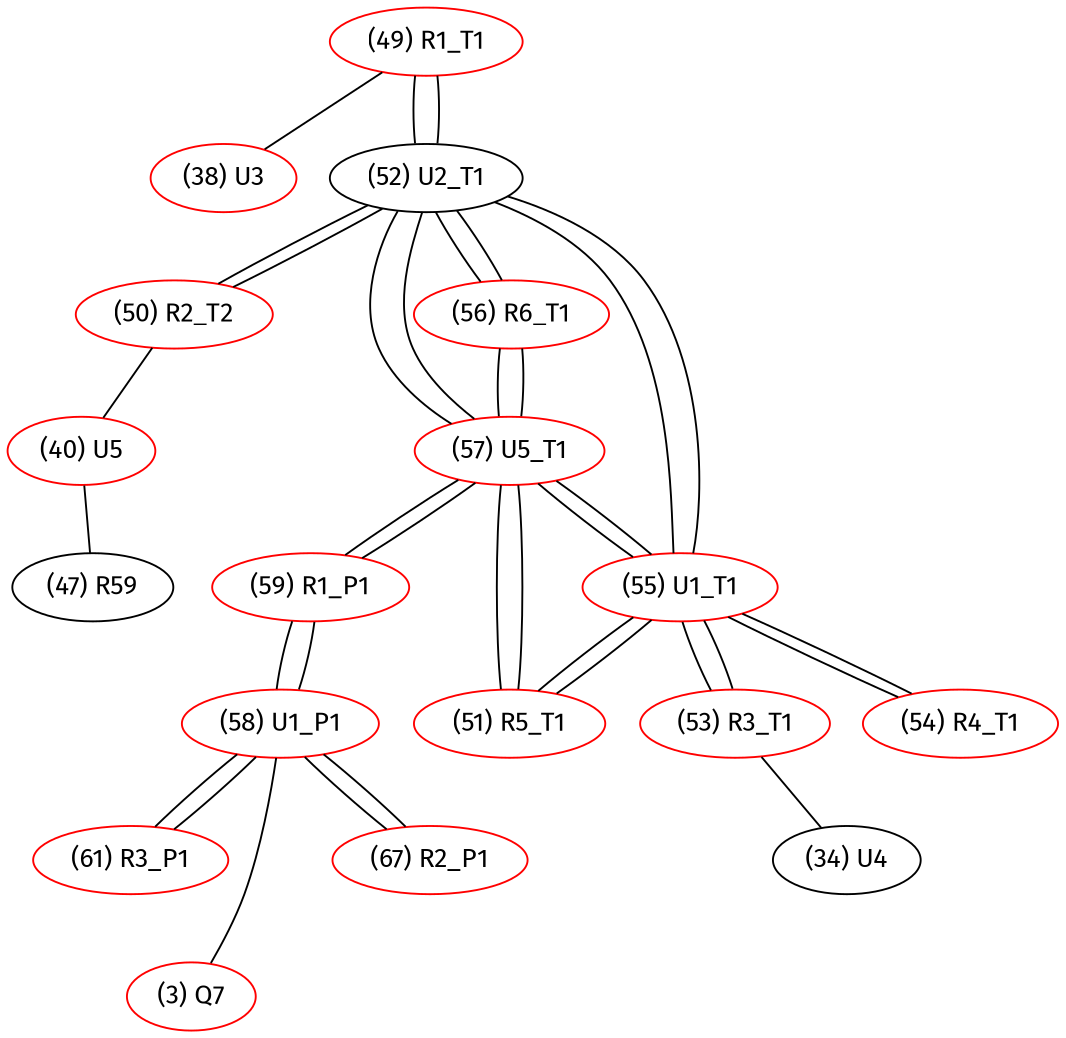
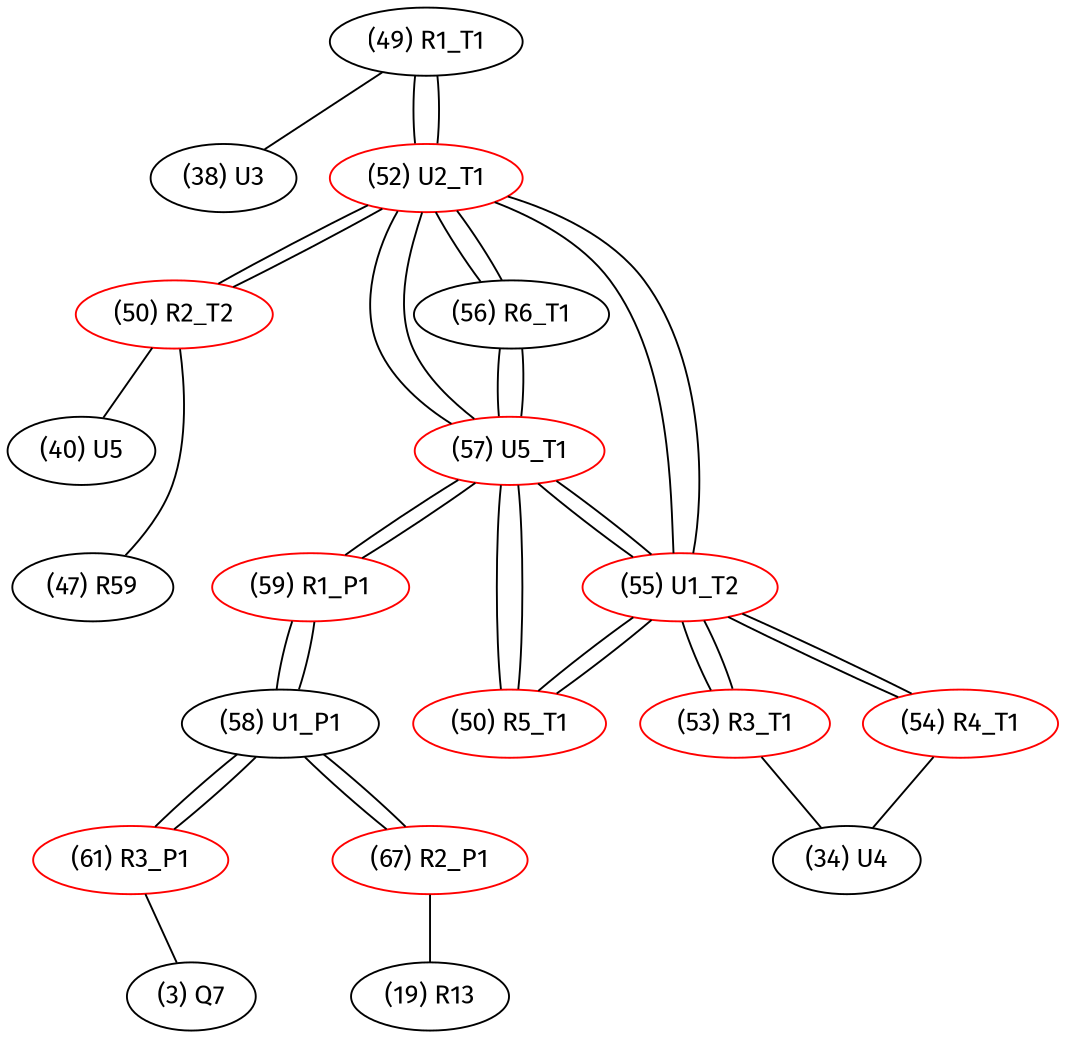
node "(49) R1_T1": color red -> black
node "(38) U3": color red -> black
node "(52) U2_T1": color black -> red
node "(56) R6_T1": color red -> black
node "(40) U5": color red -> black
edge "(40) U5" -- "(47) R59": now "(50) R2_T2" -- "(47) R59"
node "(55) U1_T1": label "(55) U1_T1" -> "(55) U1_T2"
node "(58) U1_P1": color red -> black
node "(51) R5_T1": label "(51) R5_T1" -> "(50) R5_T1"
edge "(54) R4_T1" -- "(34) U4": added
edge "(58) U1_P1" -- "(3) Q7": now "(61) R3_P1" -- "(3) Q7"
node "(3) Q7": color red -> black
node "(19) R13": added
